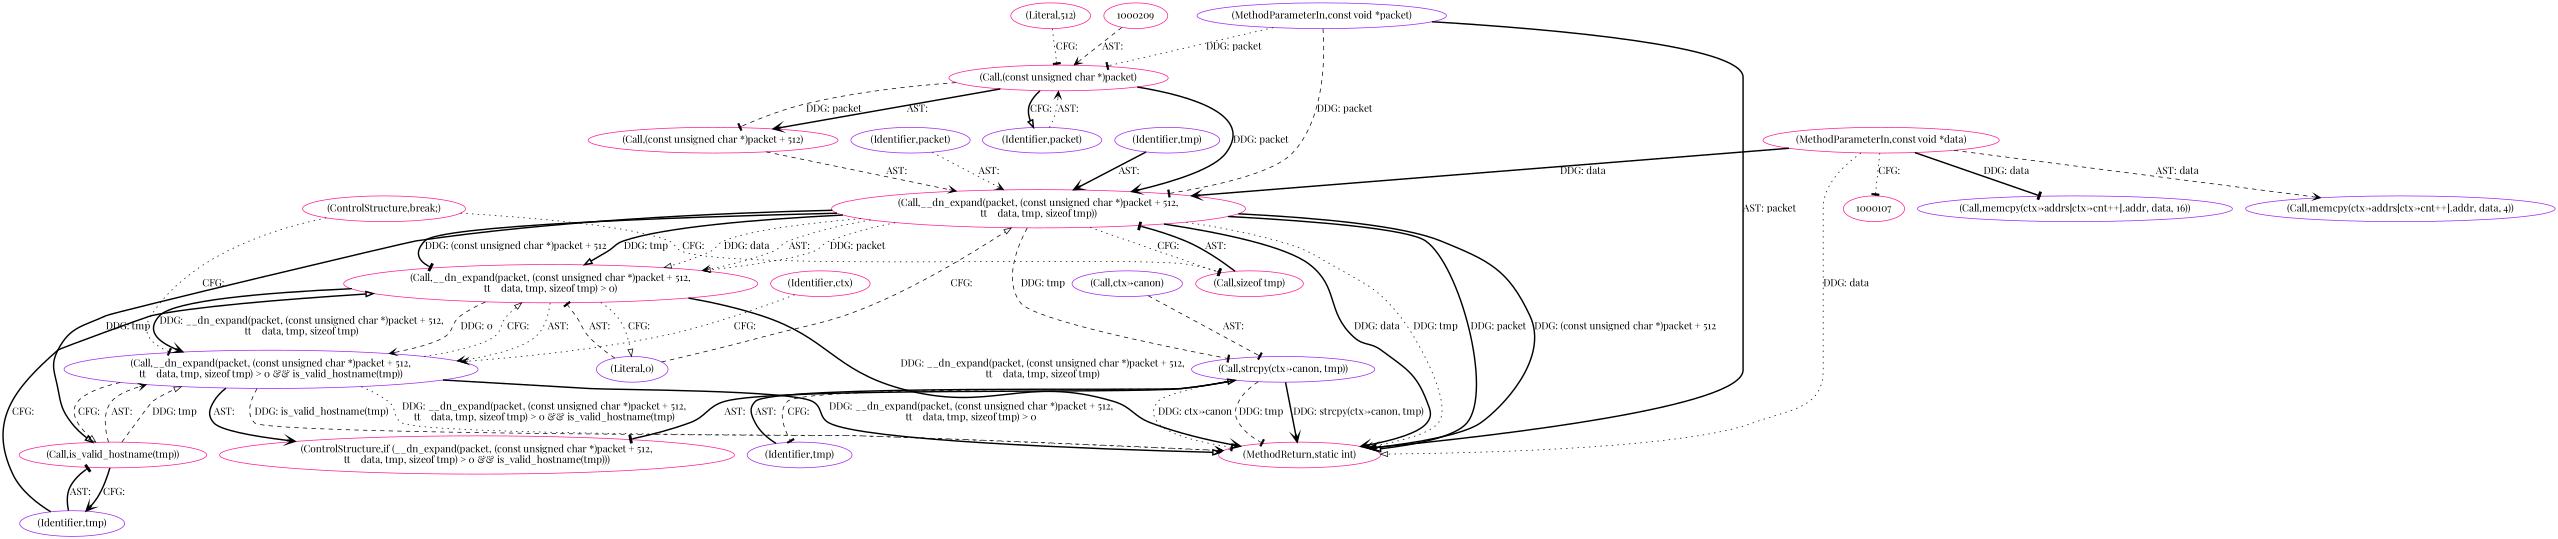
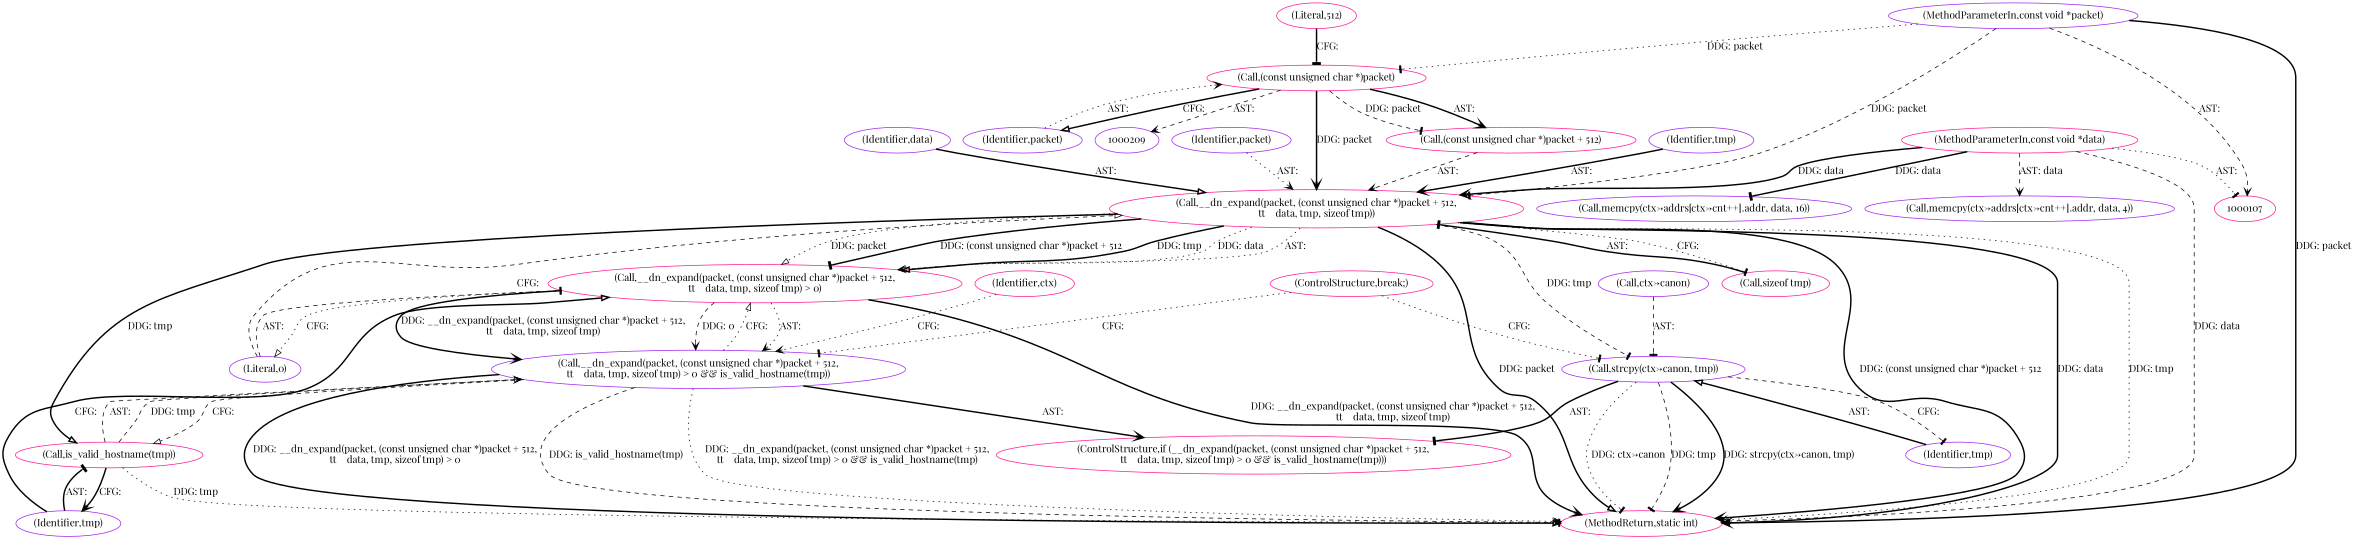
node "1000209": color deeppink -> purple
edge "1000209" -> "(Call,(const unsigned char *)packet)": reversed
edge "(Literal,512)" -> "(Call,(const unsigned char *)packet)": style dotted -> bold
edge "(MethodParameterIn,const void *packet)" -> "1000107": added, label "AST:"
node "(Identifier,data)": added
edge "(MethodParameterIn,const void *data)" -> "1000107": label "CFG: " -> "AST: "
edge "(MethodParameterIn,const void *packet)" -> "(MethodReturn,static int)": label "AST: packet" -> "DDG: packet"
edge "(ControlStructure,break;)" -> "(Call,sizeof tmp)": now "(ControlStructure,break;)" -> "(Call,strcpy(ctx->canon, tmp))"
edge "(MethodParameterIn,const void *data)" -> "(MethodReturn,static int)": style dotted -> dashed
edge "(Call,is_valid_hostname(tmp))" -> "(MethodReturn,static int)": added, label "DDG: tmp"
